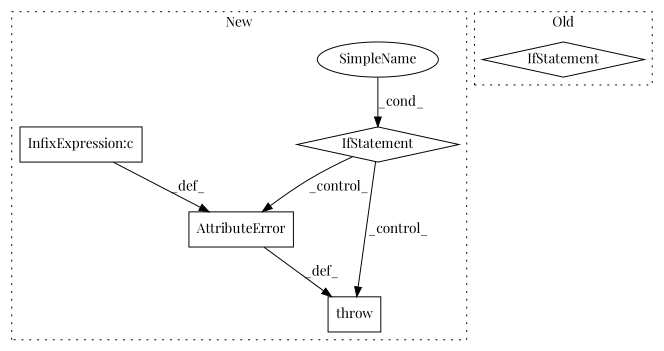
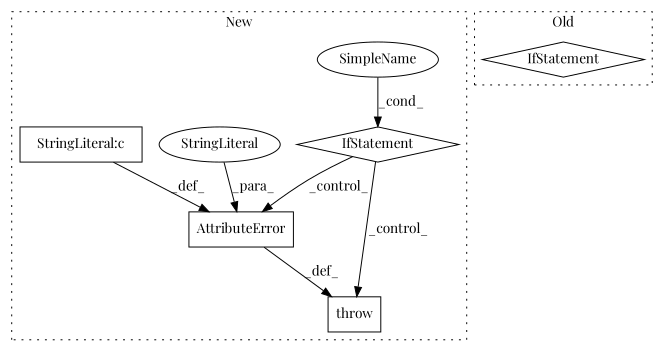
node "InfixExpression:c": label "InfixExpression:c" -> "StringLiteral:c"
node "StringLiteral": added
